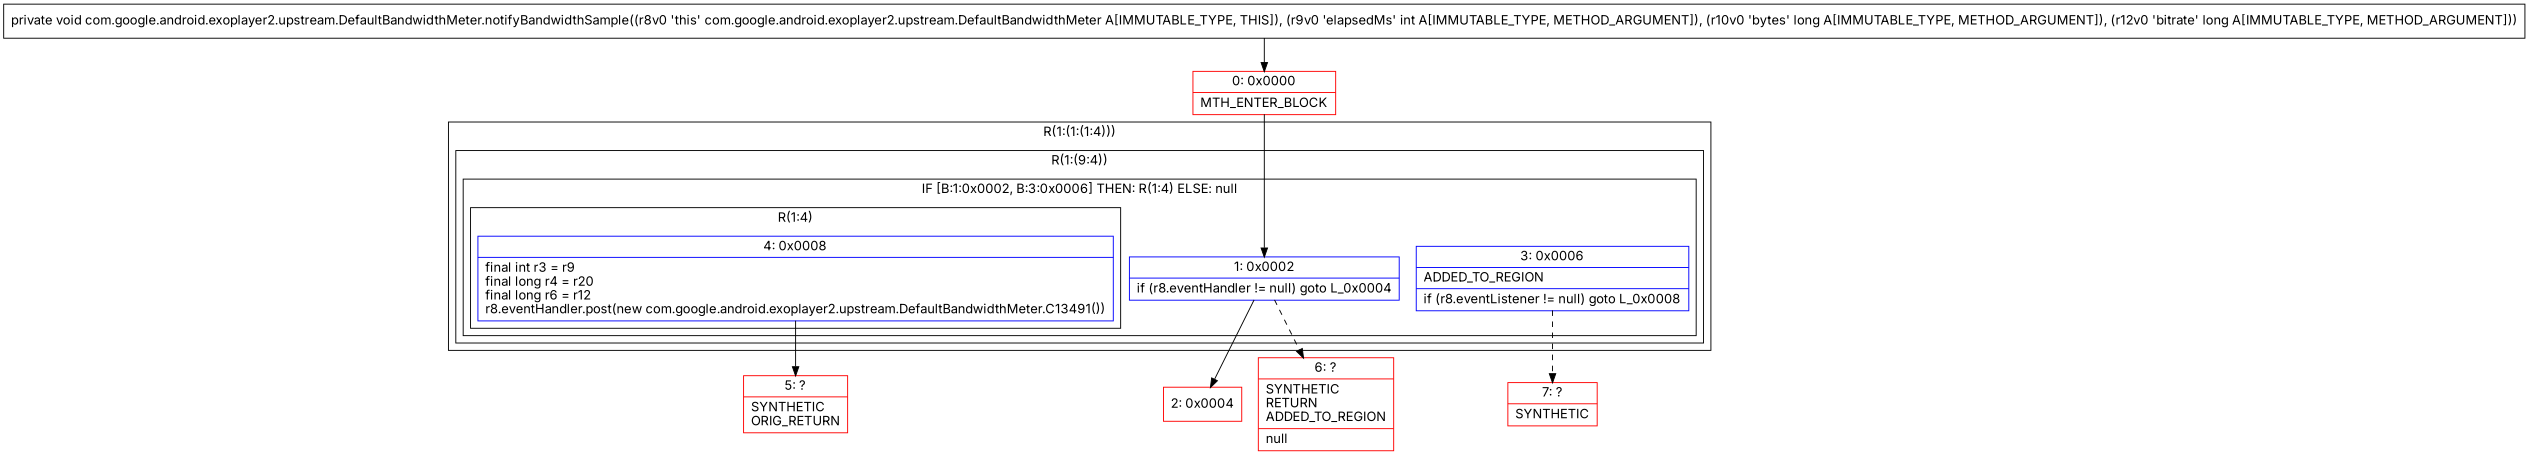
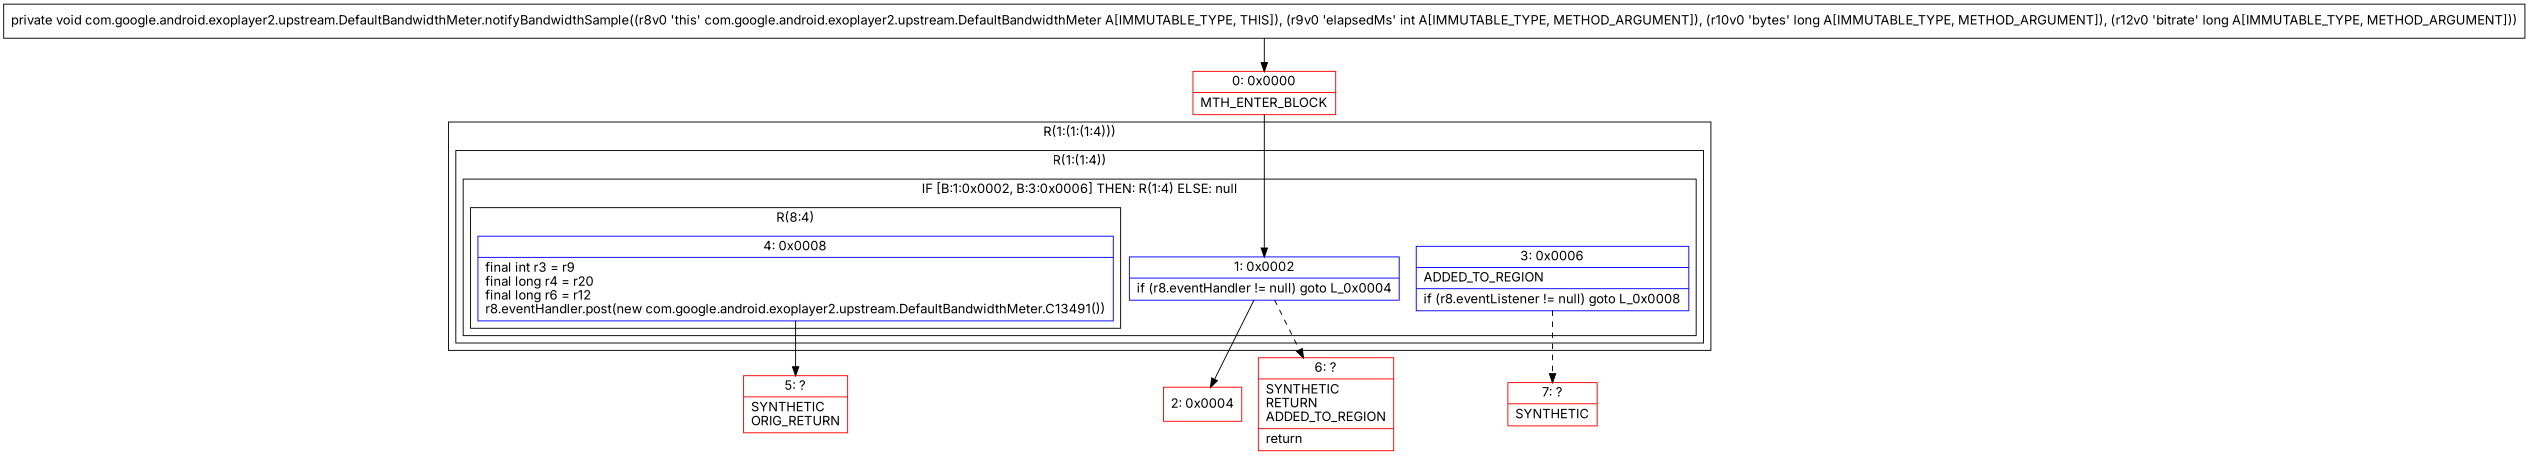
cluster "R(1:(9:4))": label "R(1:(9:4))" -> "R(1:(1:4))"
cluster "R(1:4)": label "R(1:4)" -> "R(8:4)"
node "6: ?": text "null" -> "return"
